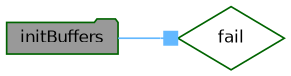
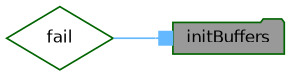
edge "initBuffers" -> "fail": reversed
